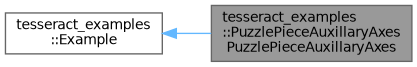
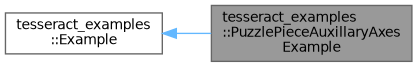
node "tesseract_examples ::PuzzlePieceAuxillaryAxes PuzzlePieceAuxillaryAxes": label "tesseract_examples ::PuzzlePieceAuxillaryAxes PuzzlePieceAuxillaryAxes" -> "tesseract_examples ::PuzzlePieceAuxillaryAxes Example"
